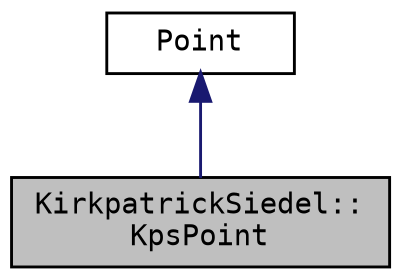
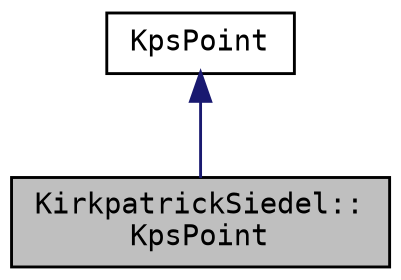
node "Point": label "Point" -> "KpsPoint"
